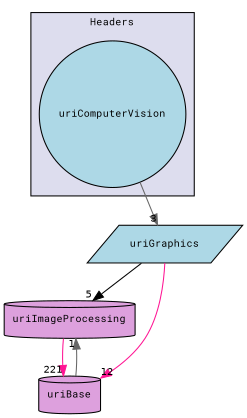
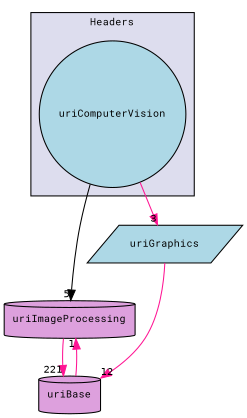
edge "uriComputerVision" -> "uriGraphics": color gray40 -> deeppink
edge "uriGraphics" -> "uriImageProcessing": now "uriComputerVision" -> "uriImageProcessing"
edge "uriBase" -> "uriImageProcessing": color gray40 -> deeppink
